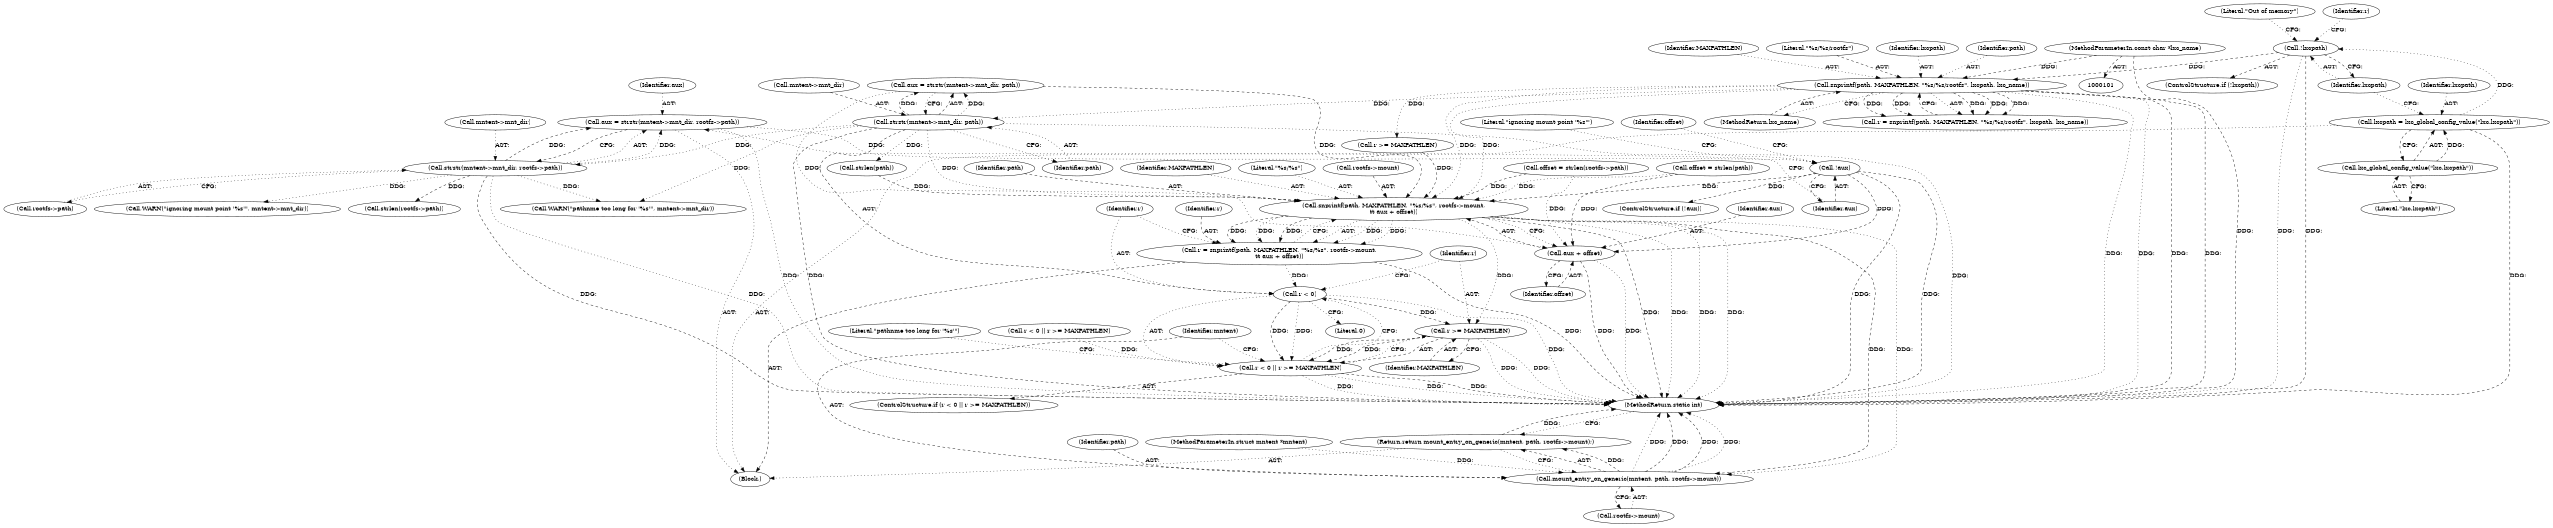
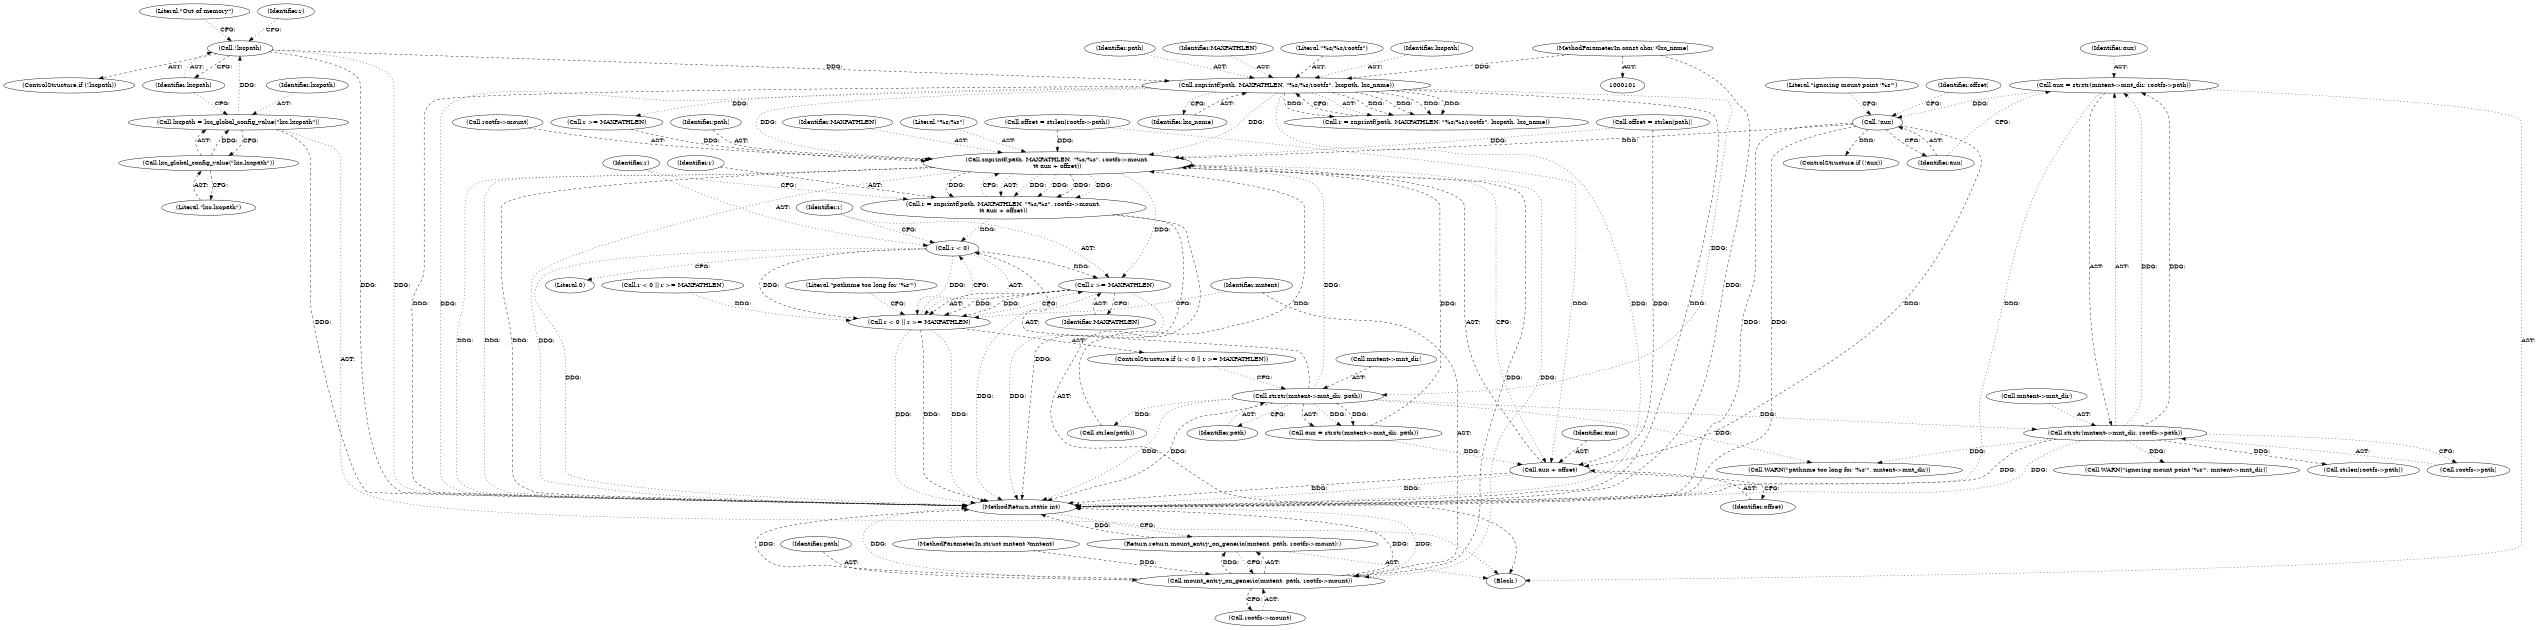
edge "(Call,aux = strstr(mntent->mnt_dir, path))" -> "(Call,strstr(mntent->mnt_dir, path))": now "(ControlStructure,if (r < 0 || r >= MAXPATHLEN))" -> "(Call,strstr(mntent->mnt_dir, path))"
node "(MethodReturn,lxc_name)": label "(MethodReturn,lxc_name)" -> "(Identifier,lxc_name)"
edge "(Call,aux = strstr(mntent->mnt_dir, rootfs->path))" -> "(Call,strstr(mntent->mnt_dir, rootfs->path))": label "CFG: " -> "AST: "
edge "(MethodParameterIn,struct mntent *mntent)" -> "(Call,mount_entry_on_generic(mntent, path, rootfs->mount))": style dotted -> dashed
